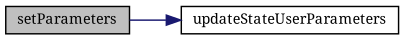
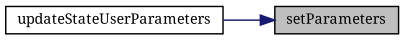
edge "setParameters" -> "updateStateUserParameters": reversed
